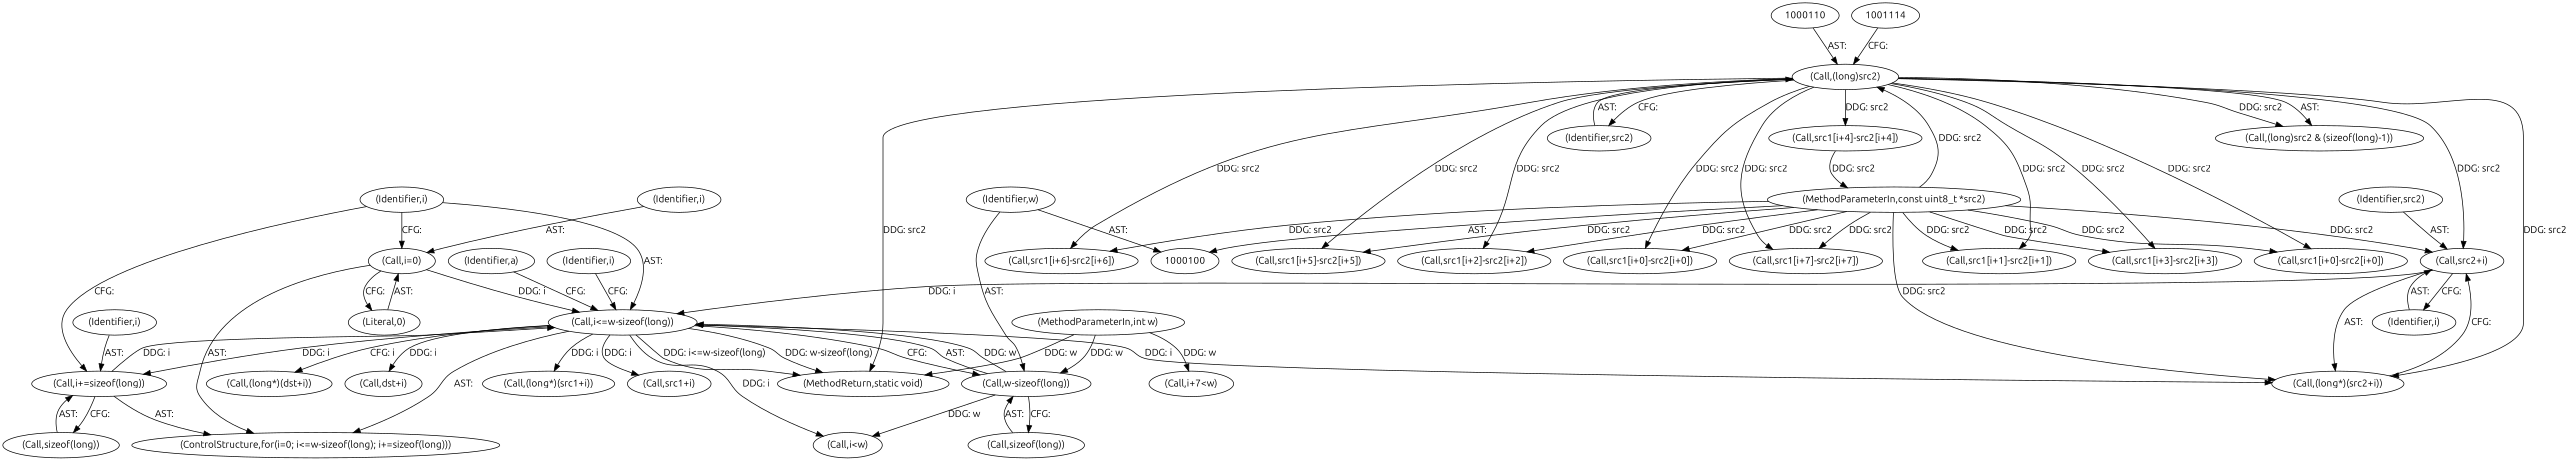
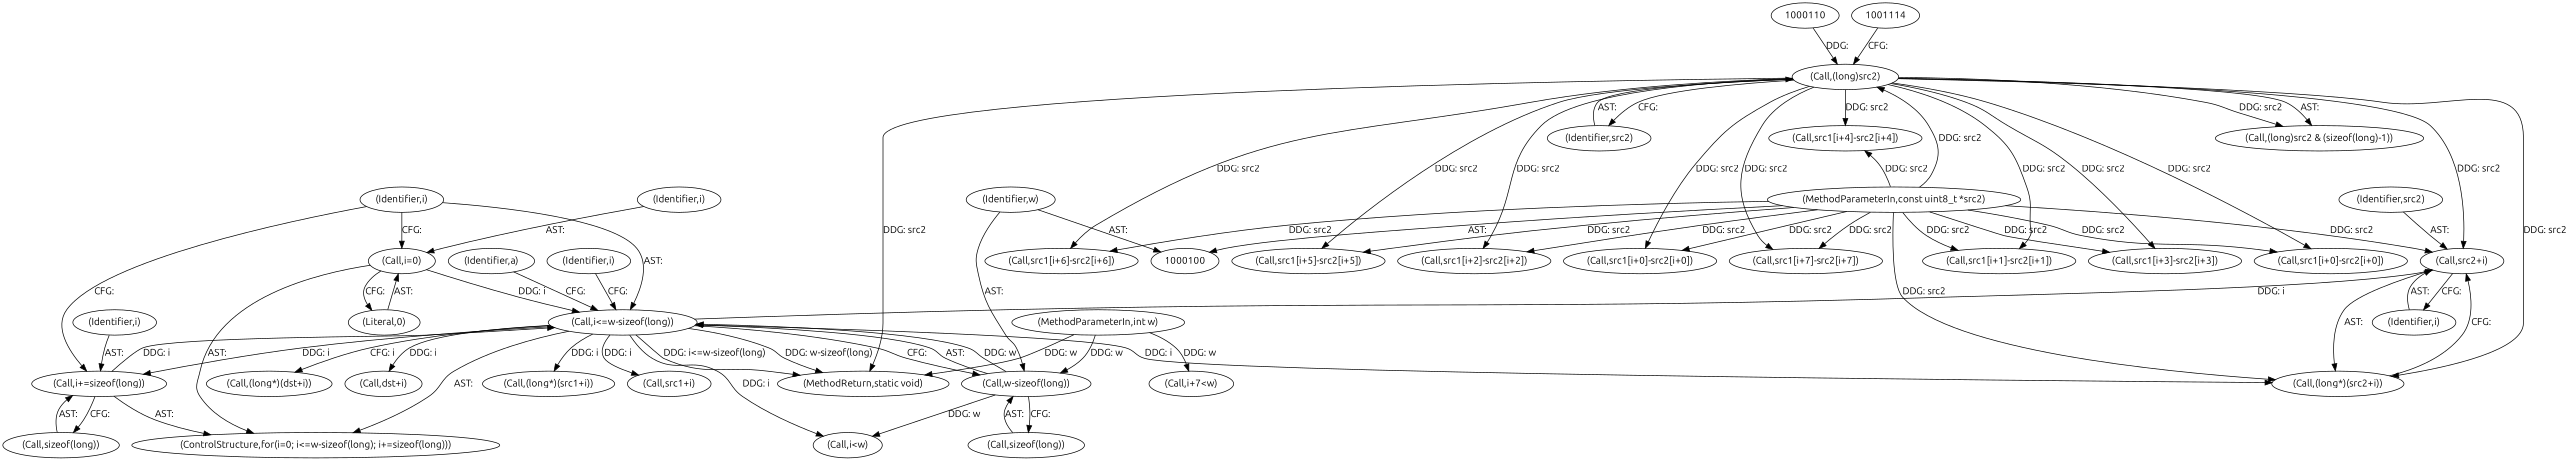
edge "1000110" -> "(Call,(long)src2)": label "AST: " -> "DDG: "
edge "(Call,src1[i+4]-src2[i+4])" -> "(MethodParameterIn,const uint8_t *src2)": reversed
edge "(Call,src2+i)" -> "(Call,i<=w-sizeof(long))": reversed
